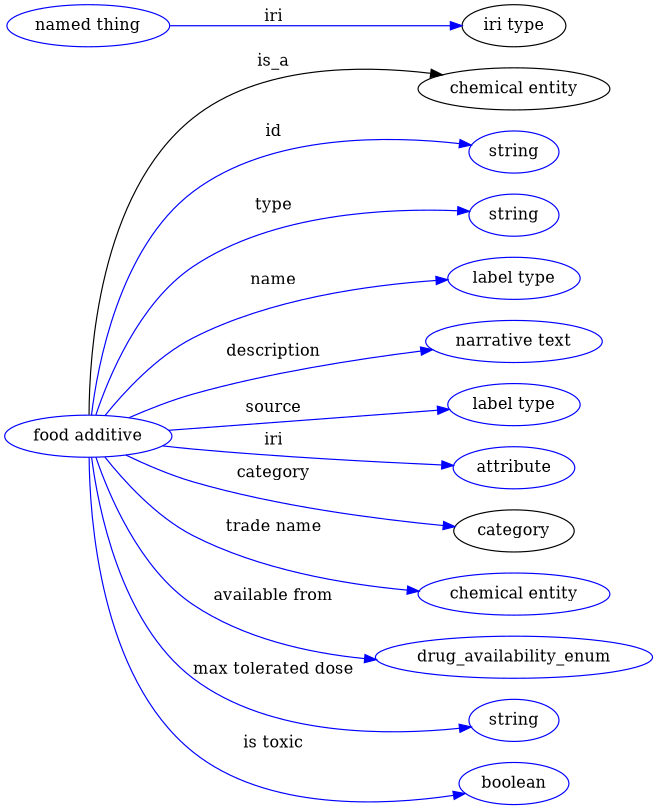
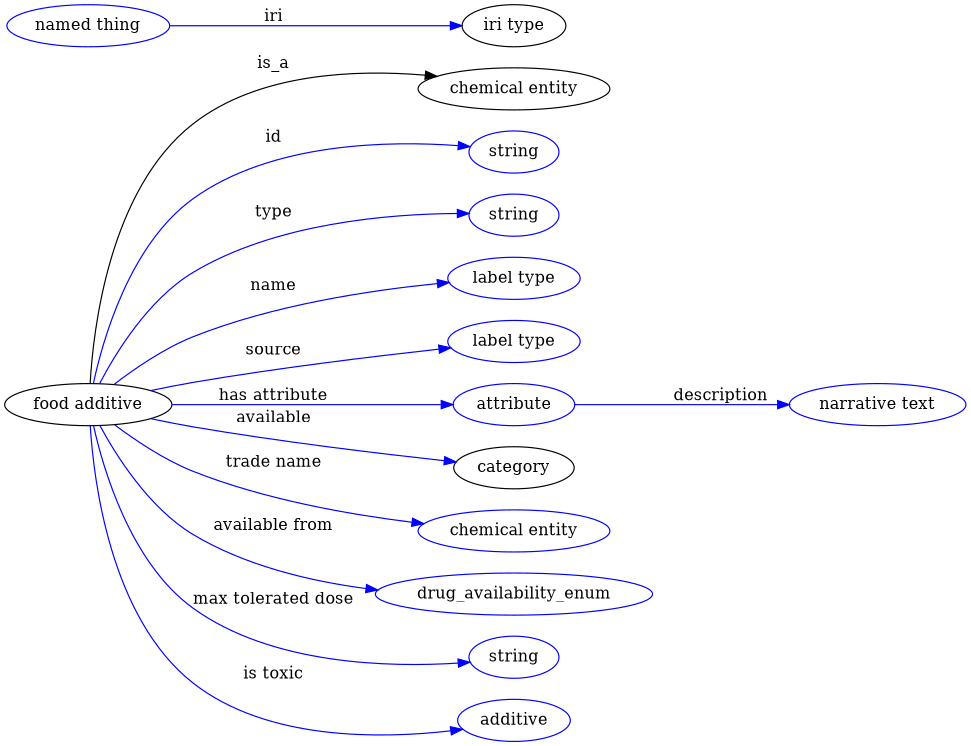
edge "food additive" -> "narrative text": now "attribute" -> "narrative text"
node "food additive": color blue -> black
edge "food additive" -> "attribute": label "iri" -> "has attribute"
edge "food additive" -> "category": label "category" -> "available"
node "boolean": label "boolean" -> "additive"
